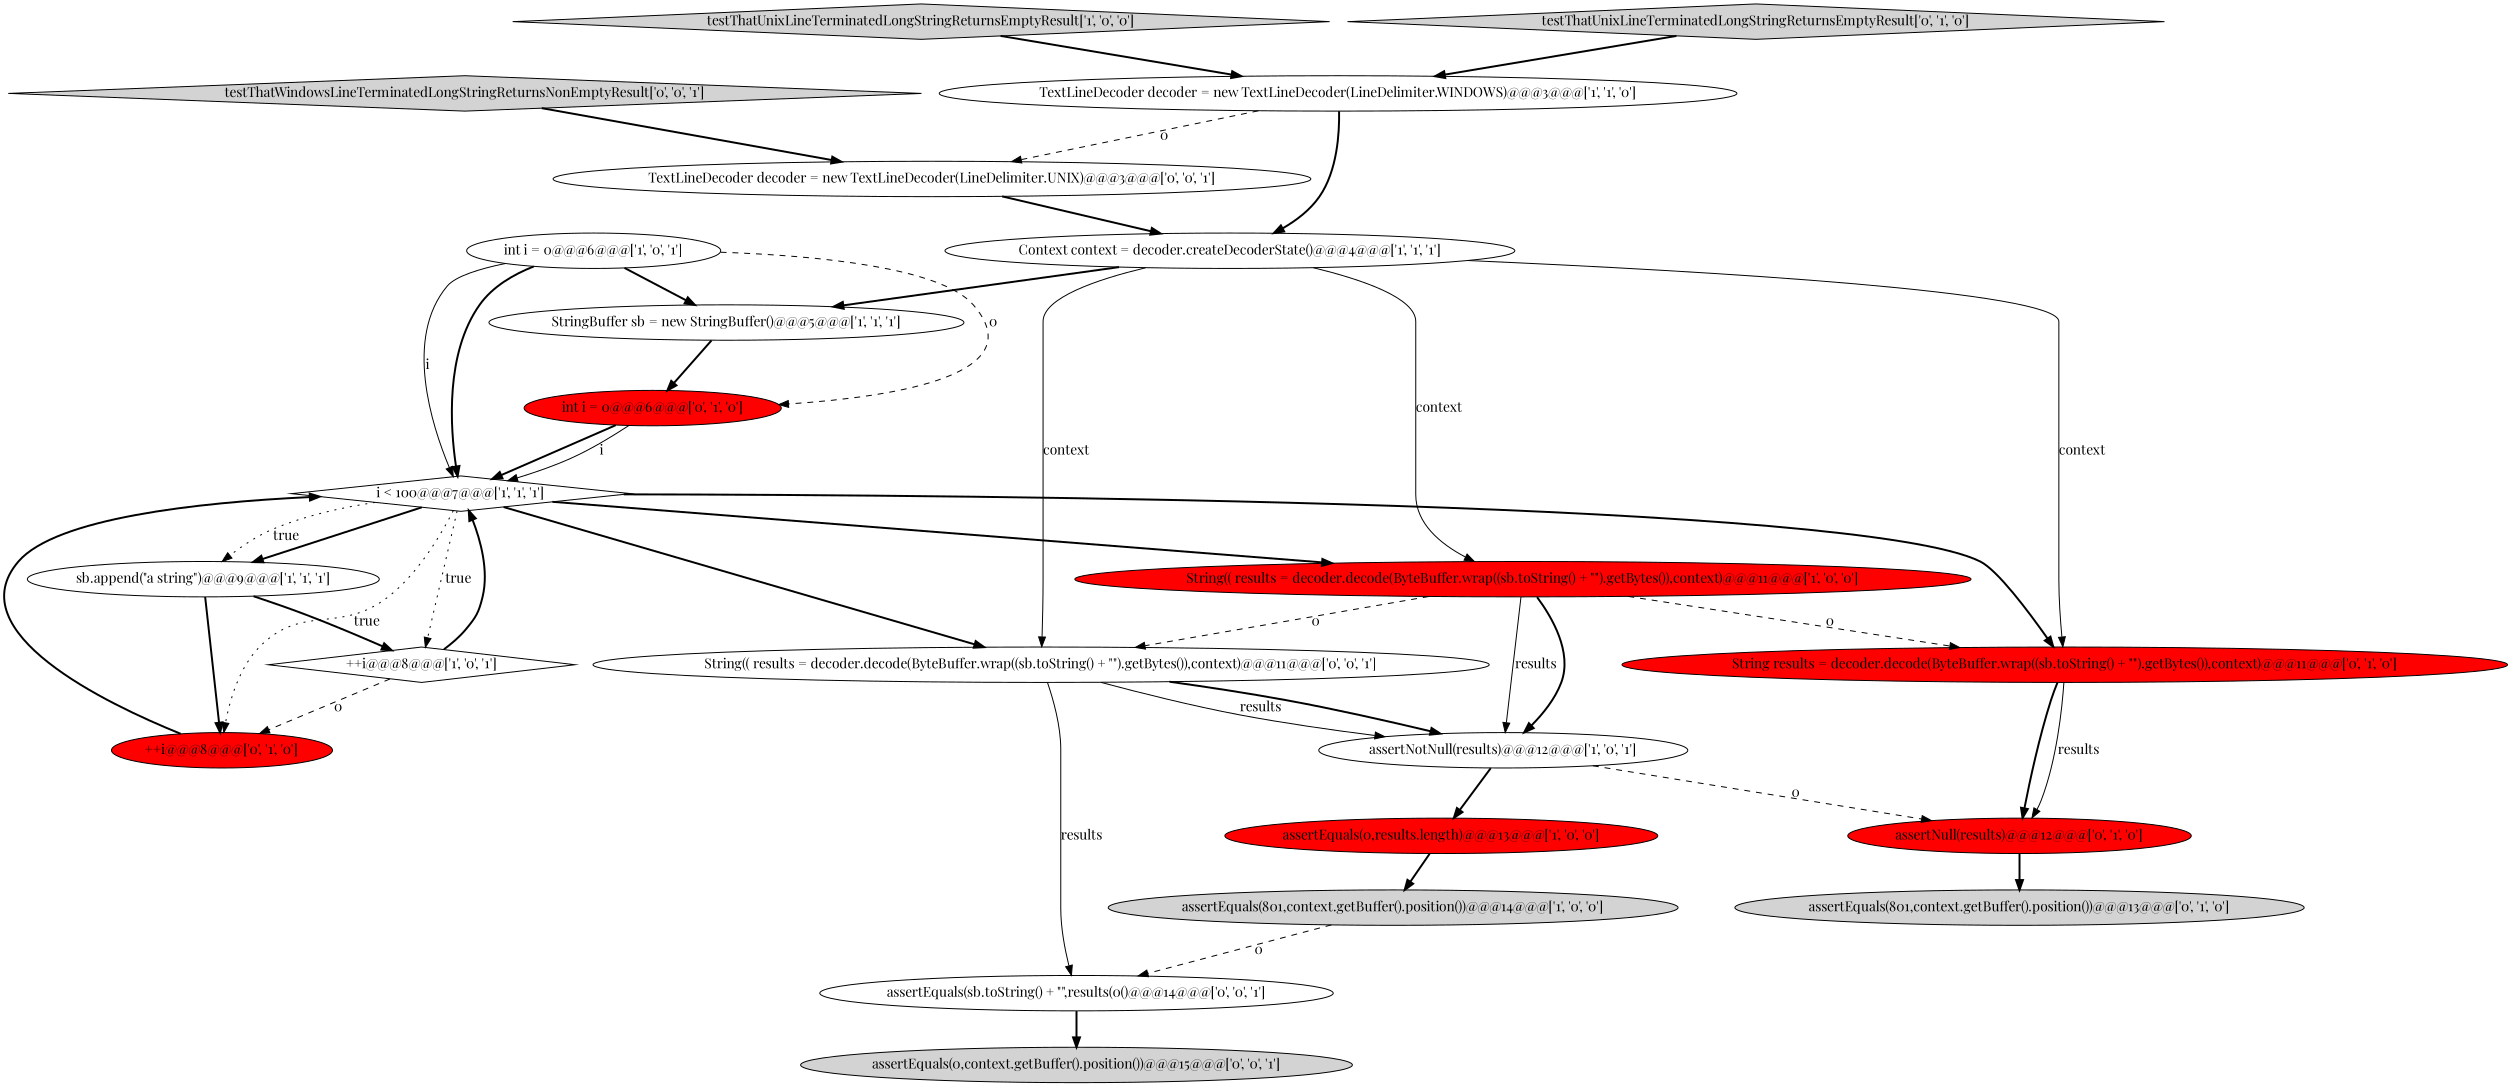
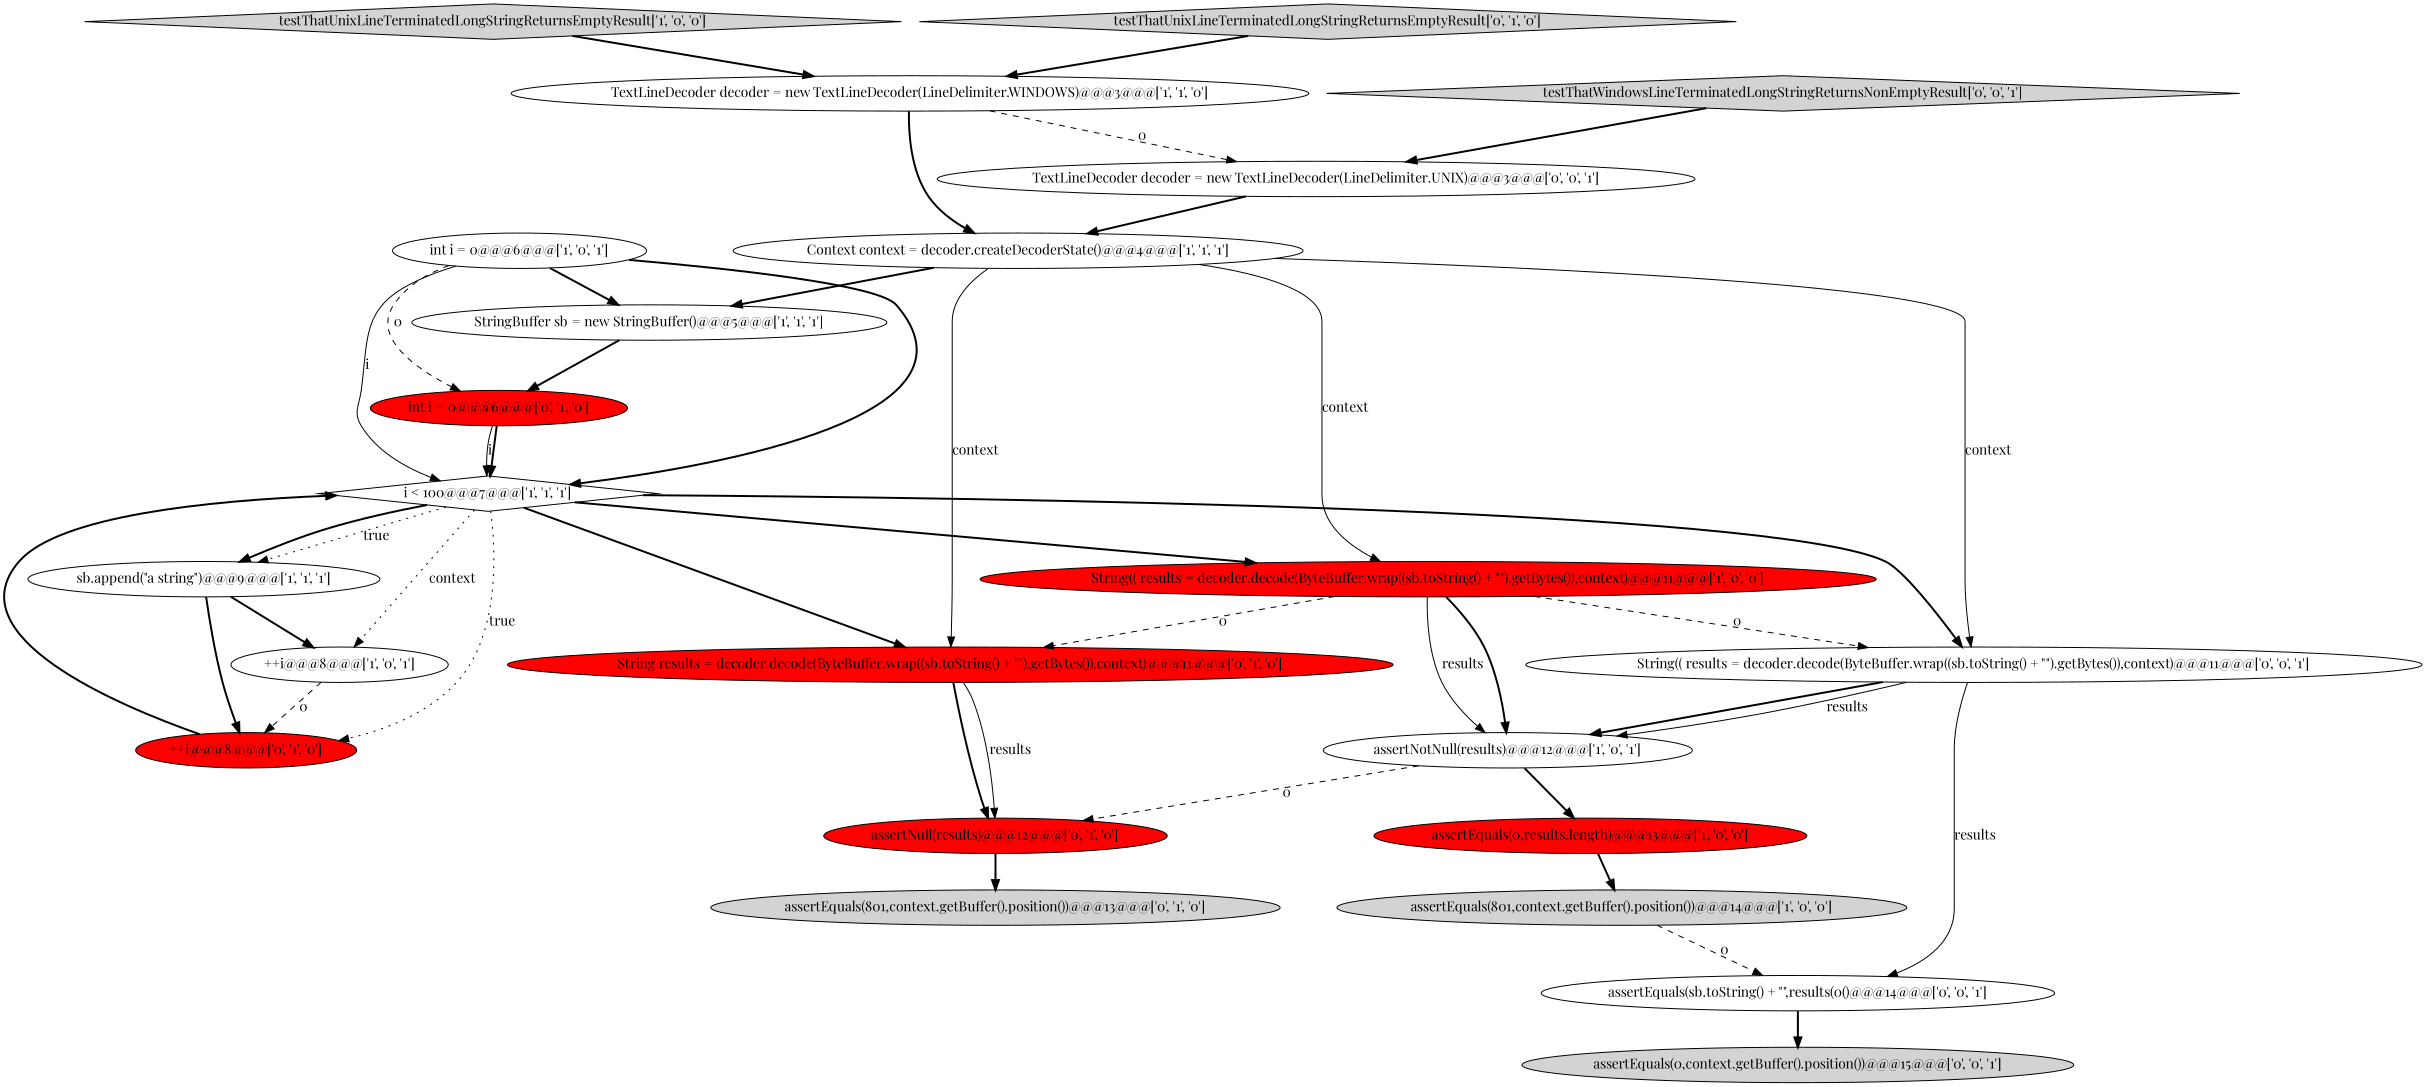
edge "i < 100@@@7@@@['1', '1', '1']" -> "++i@@@8@@@['1', '0', '1']": label "true" -> "context"
edge "++i@@@8@@@['1', '0', '1']" -> "i < 100@@@7@@@['1', '1', '1']": removed
node "++i@@@8@@@['1', '0', '1']": shape diamond -> ellipse
